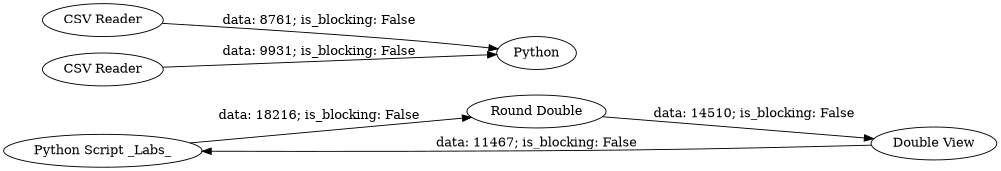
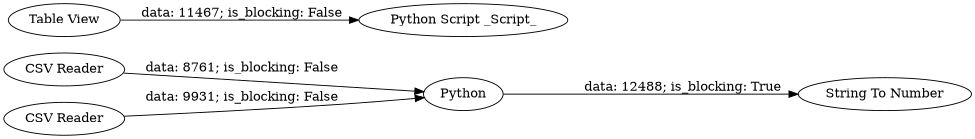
node "String To Number": added
node "Round Double": removed
node "Double View": label "Double View" -> "Table View"
node "Python Script _Labs_": label "Python Script _Labs_" -> "Python Script _Script_"
